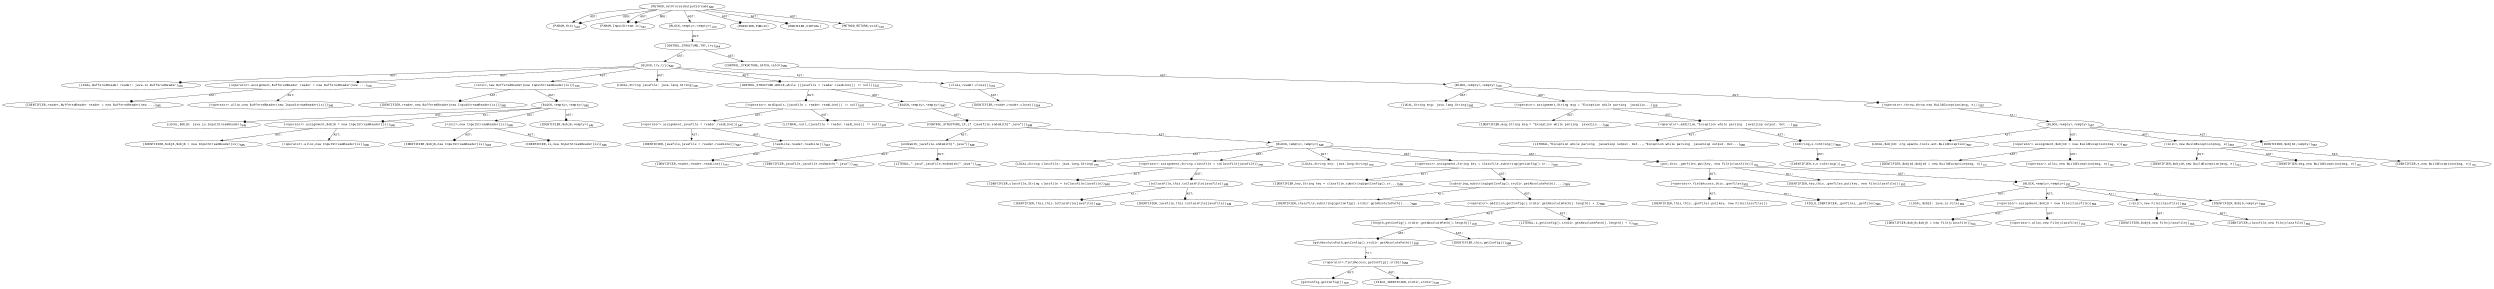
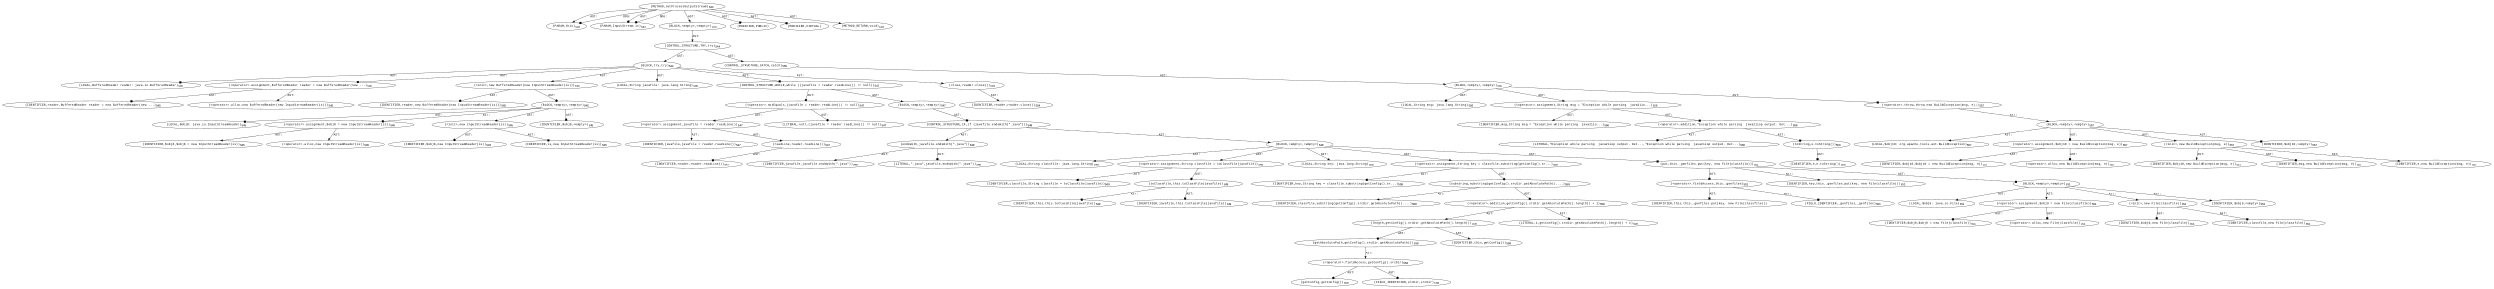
edge "(<init>,new File(classfile))" -> "(IDENTIFIER,classfile,new File(classfile))": arrowhead normal -> box
